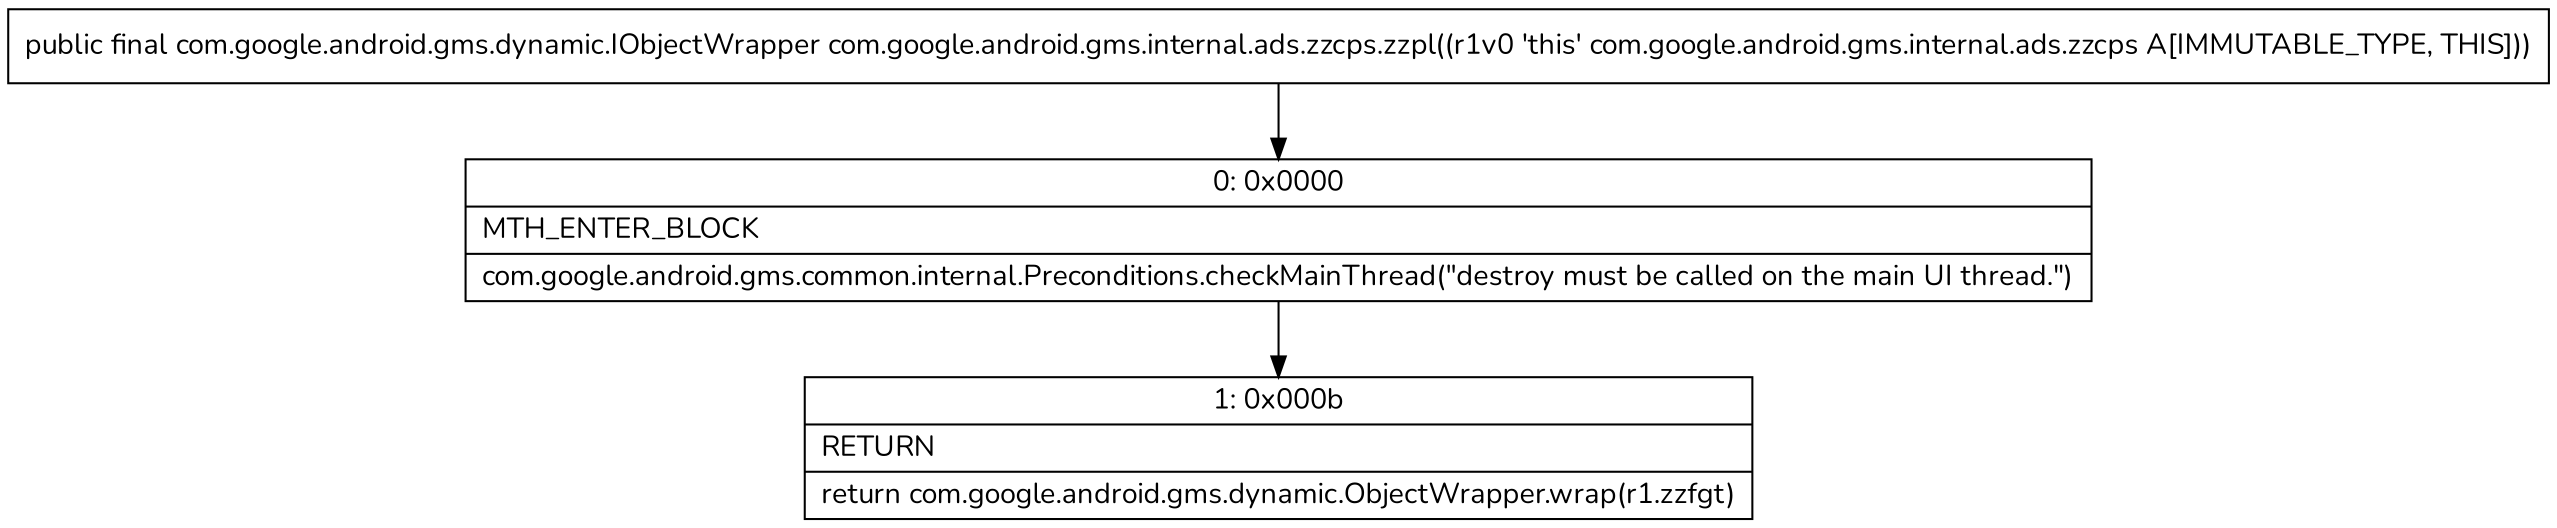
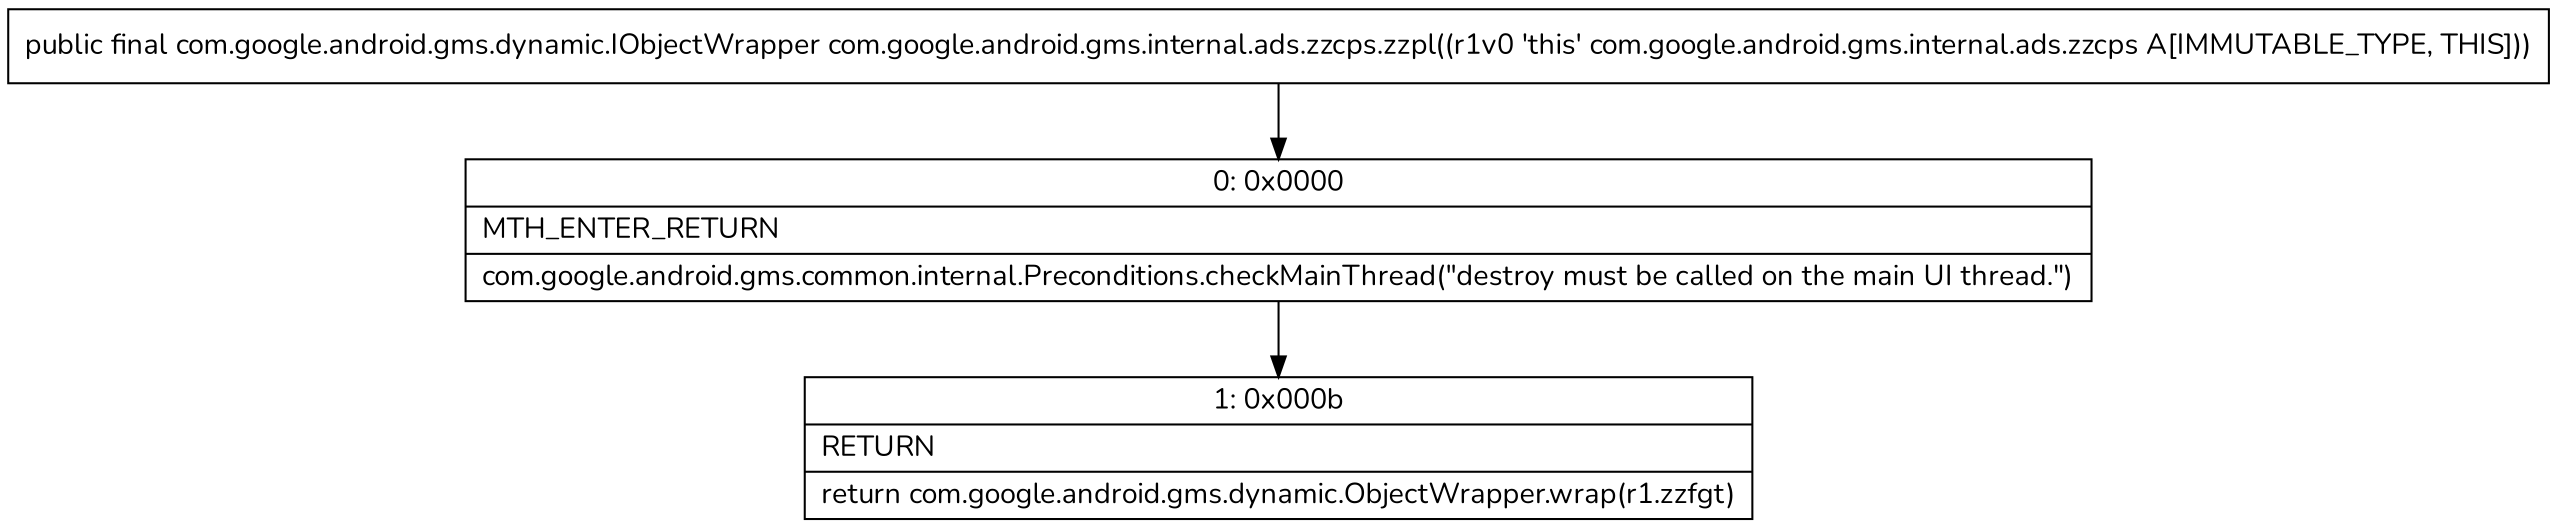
node "0: 0x0000": text "MTH_ENTER_BLOCK" -> "MTH_ENTER_RETURN"
